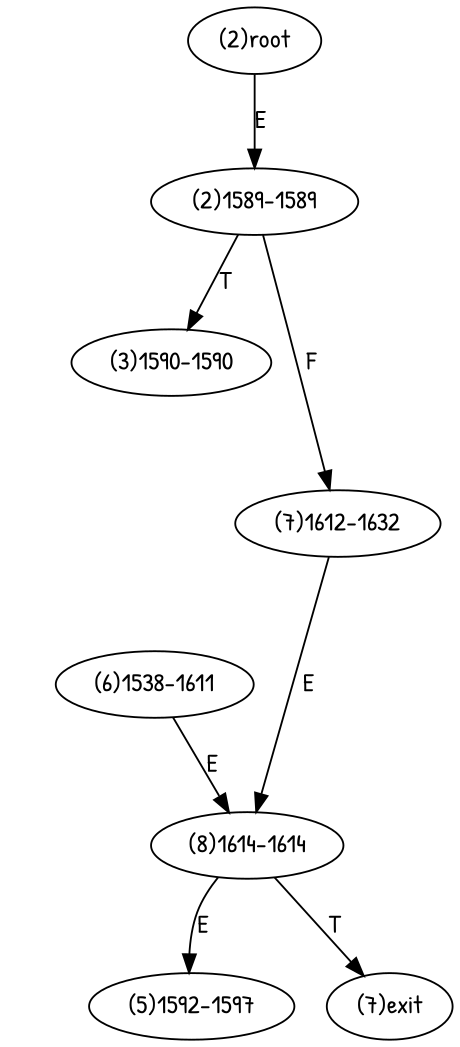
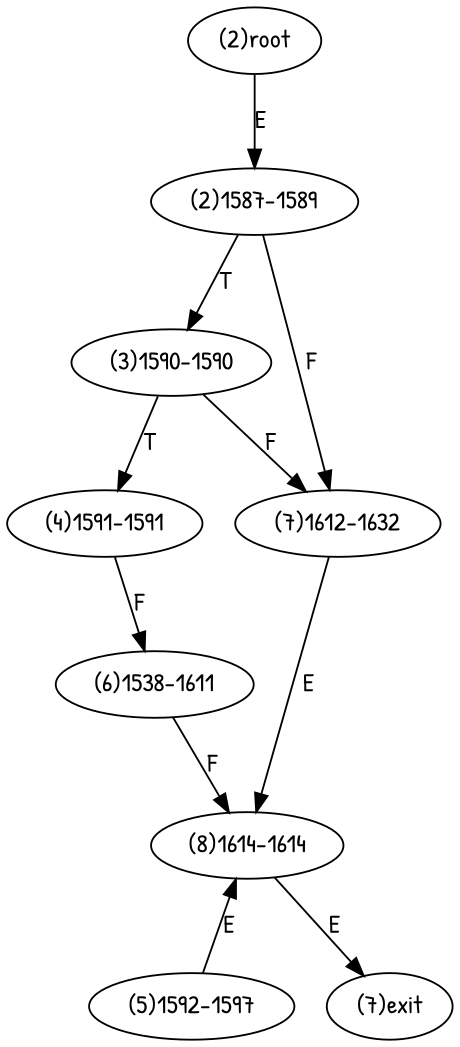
node "(2)1589-1589": label "(2)1589-1589" -> "(2)1587-1589"
edge "(3)1590-1590" -> "(7)1612-1632": added, label "F"
node "(4)1591-1591": added
edge "(6)1538-1611" -> "(8)1614-1614": label "E" -> "F"
edge "(8)1614-1614" -> "(5)1592-1597": reversed
edge "(8)1614-1614" -> "(7)exit": label "T" -> "E"
